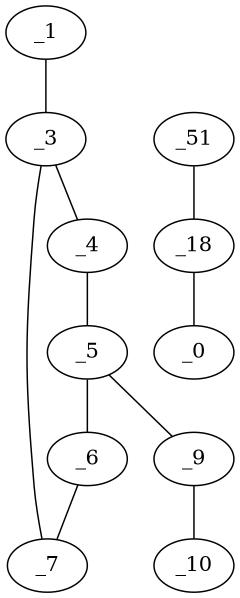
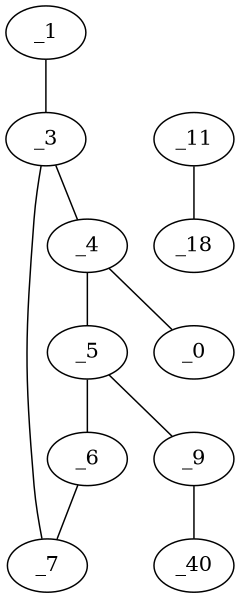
node "_51": label "_51" -> "_11"
edge "_18" -- "_0": now "_4" -- "_0"
node "_10": label "_10" -> "_40"
